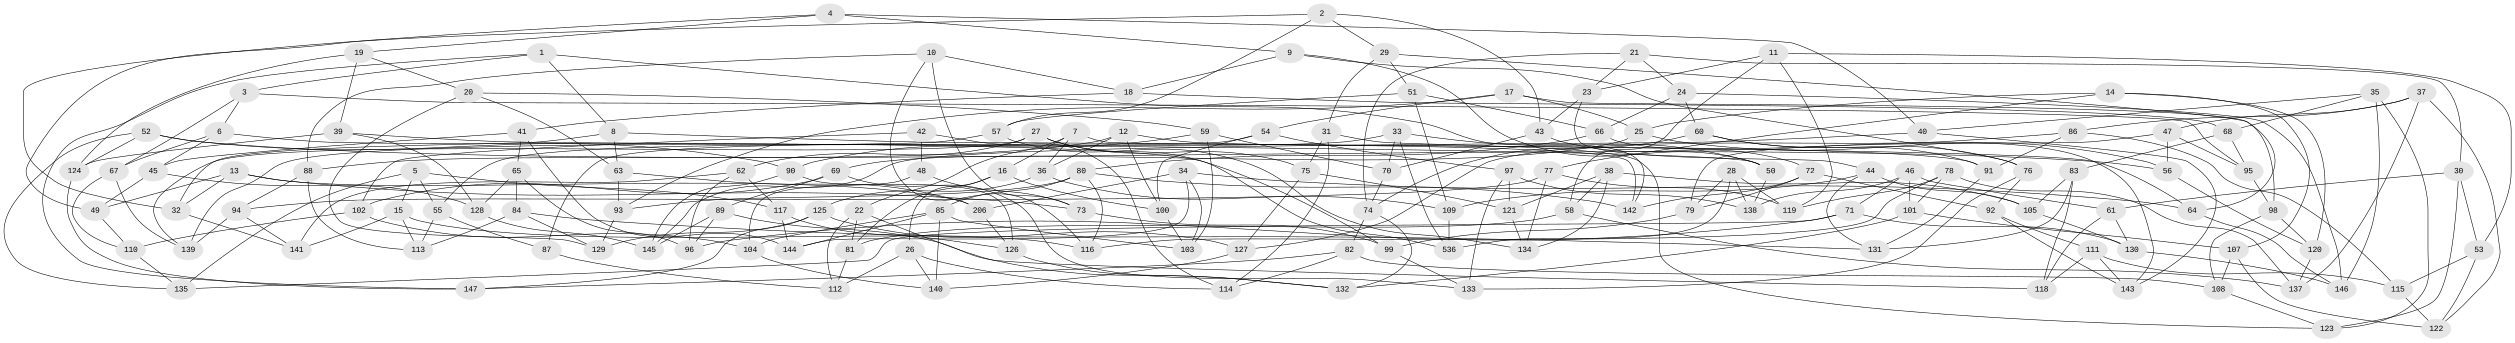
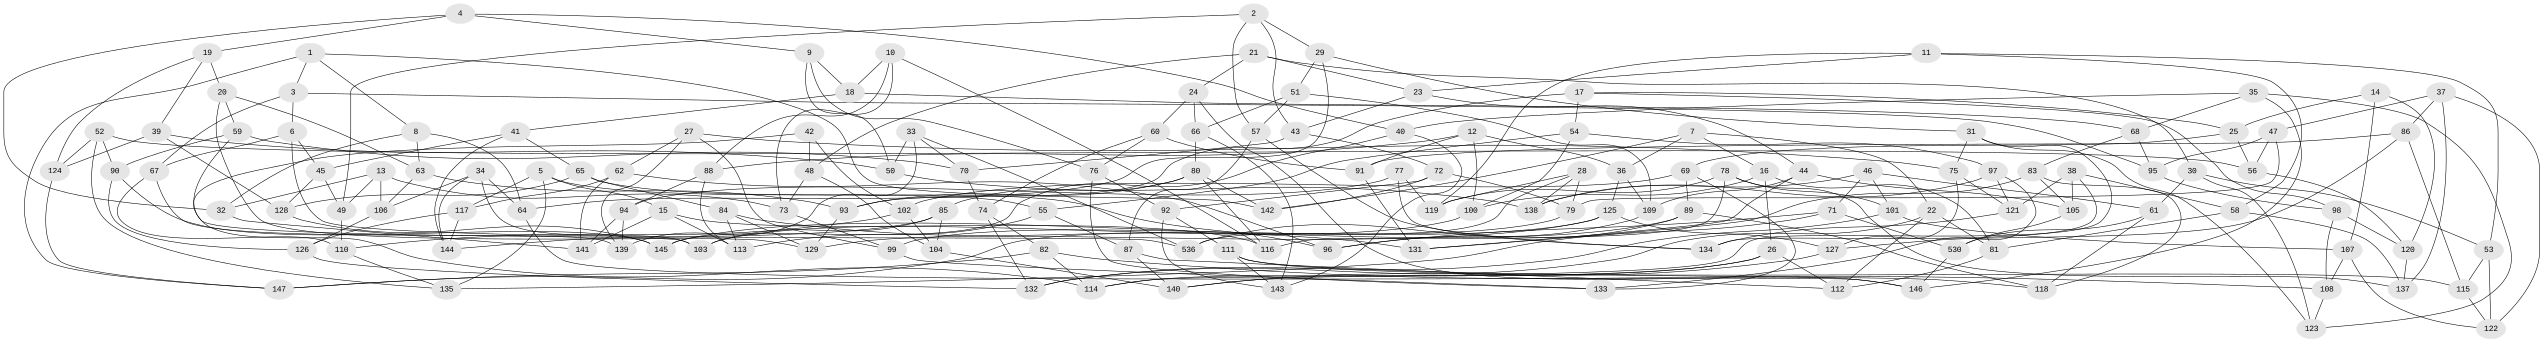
edge "21" -- "74": now "21" -- "48"
edge "14" -- "77": removed
node "206": label "206" -> "106"
edge "85" -- "140": now "87" -- "140"
node "130": label "130" -> "530"
